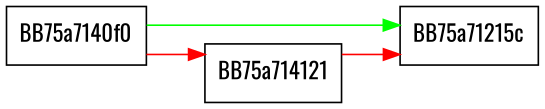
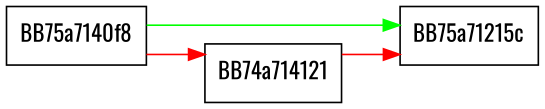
node "BB75a7140f0": label "BB75a7140f0" -> "BB75a7140f8"
node "BB75a714121": label "BB75a714121" -> "BB74a714121"
